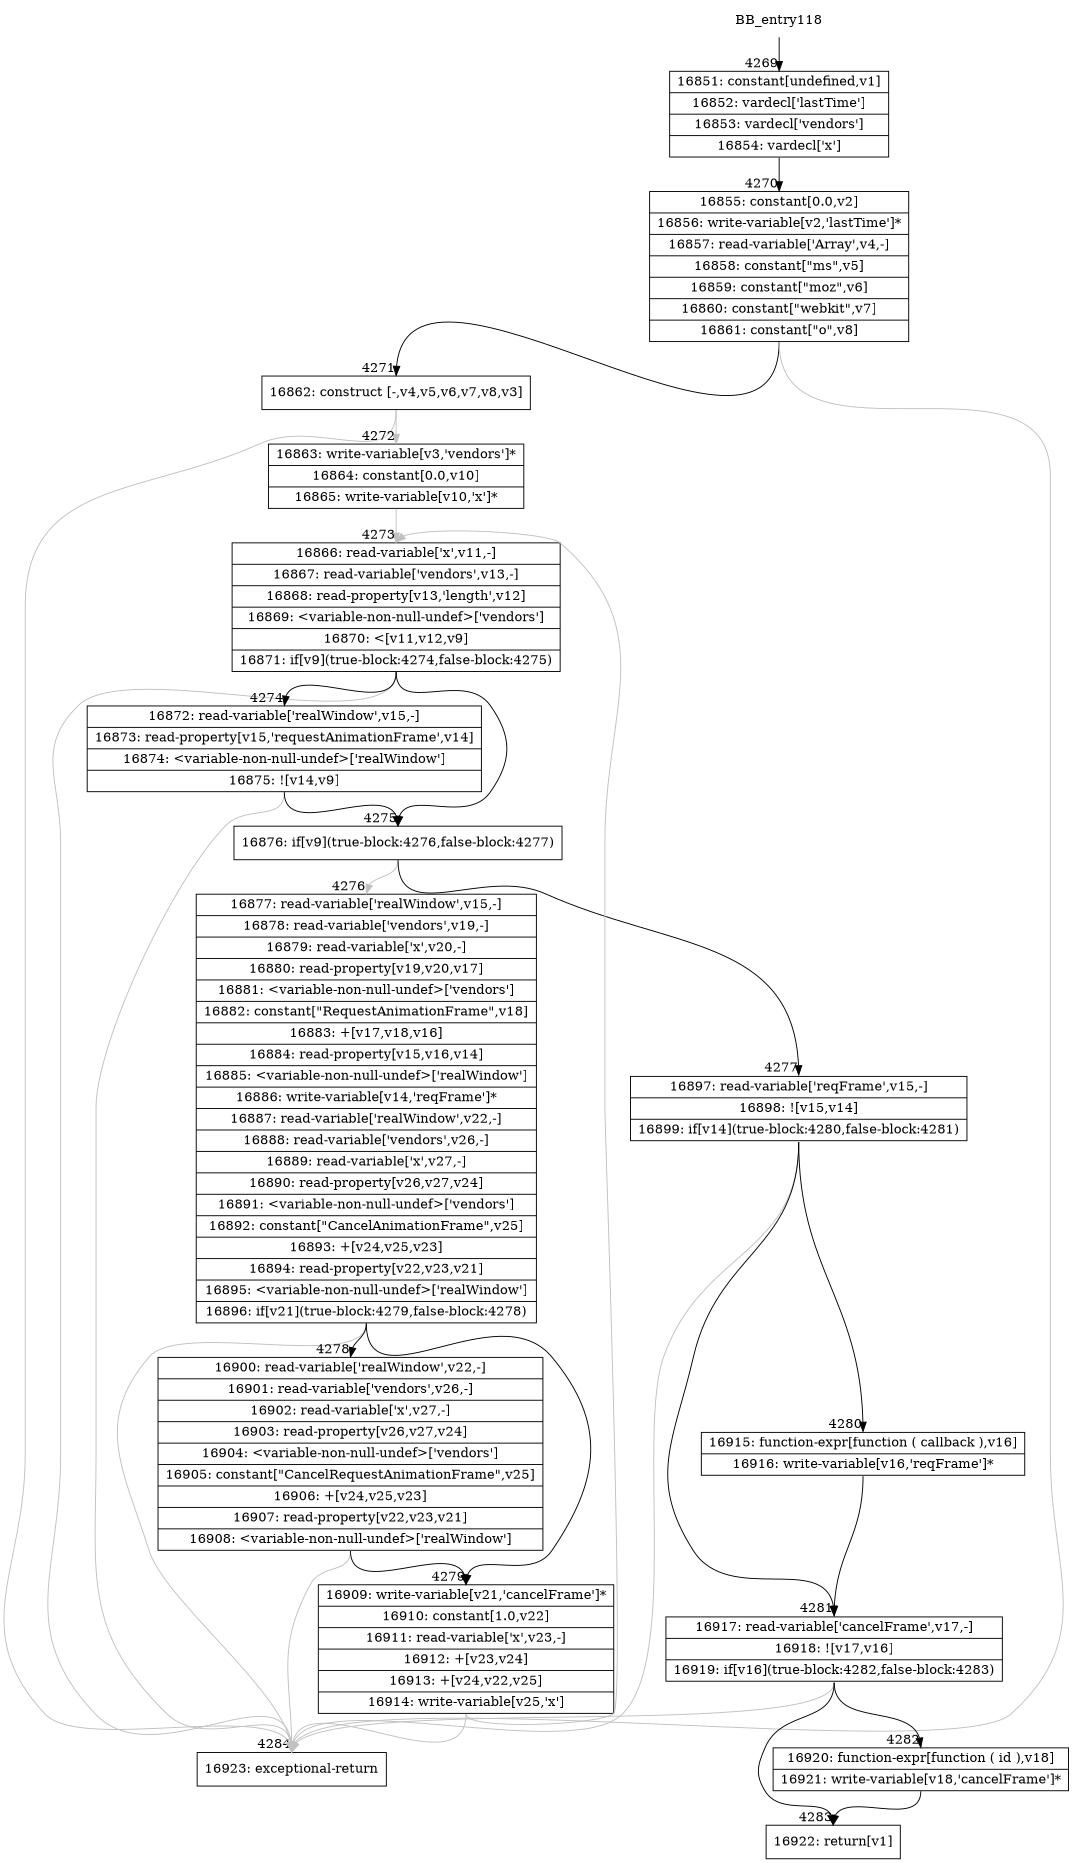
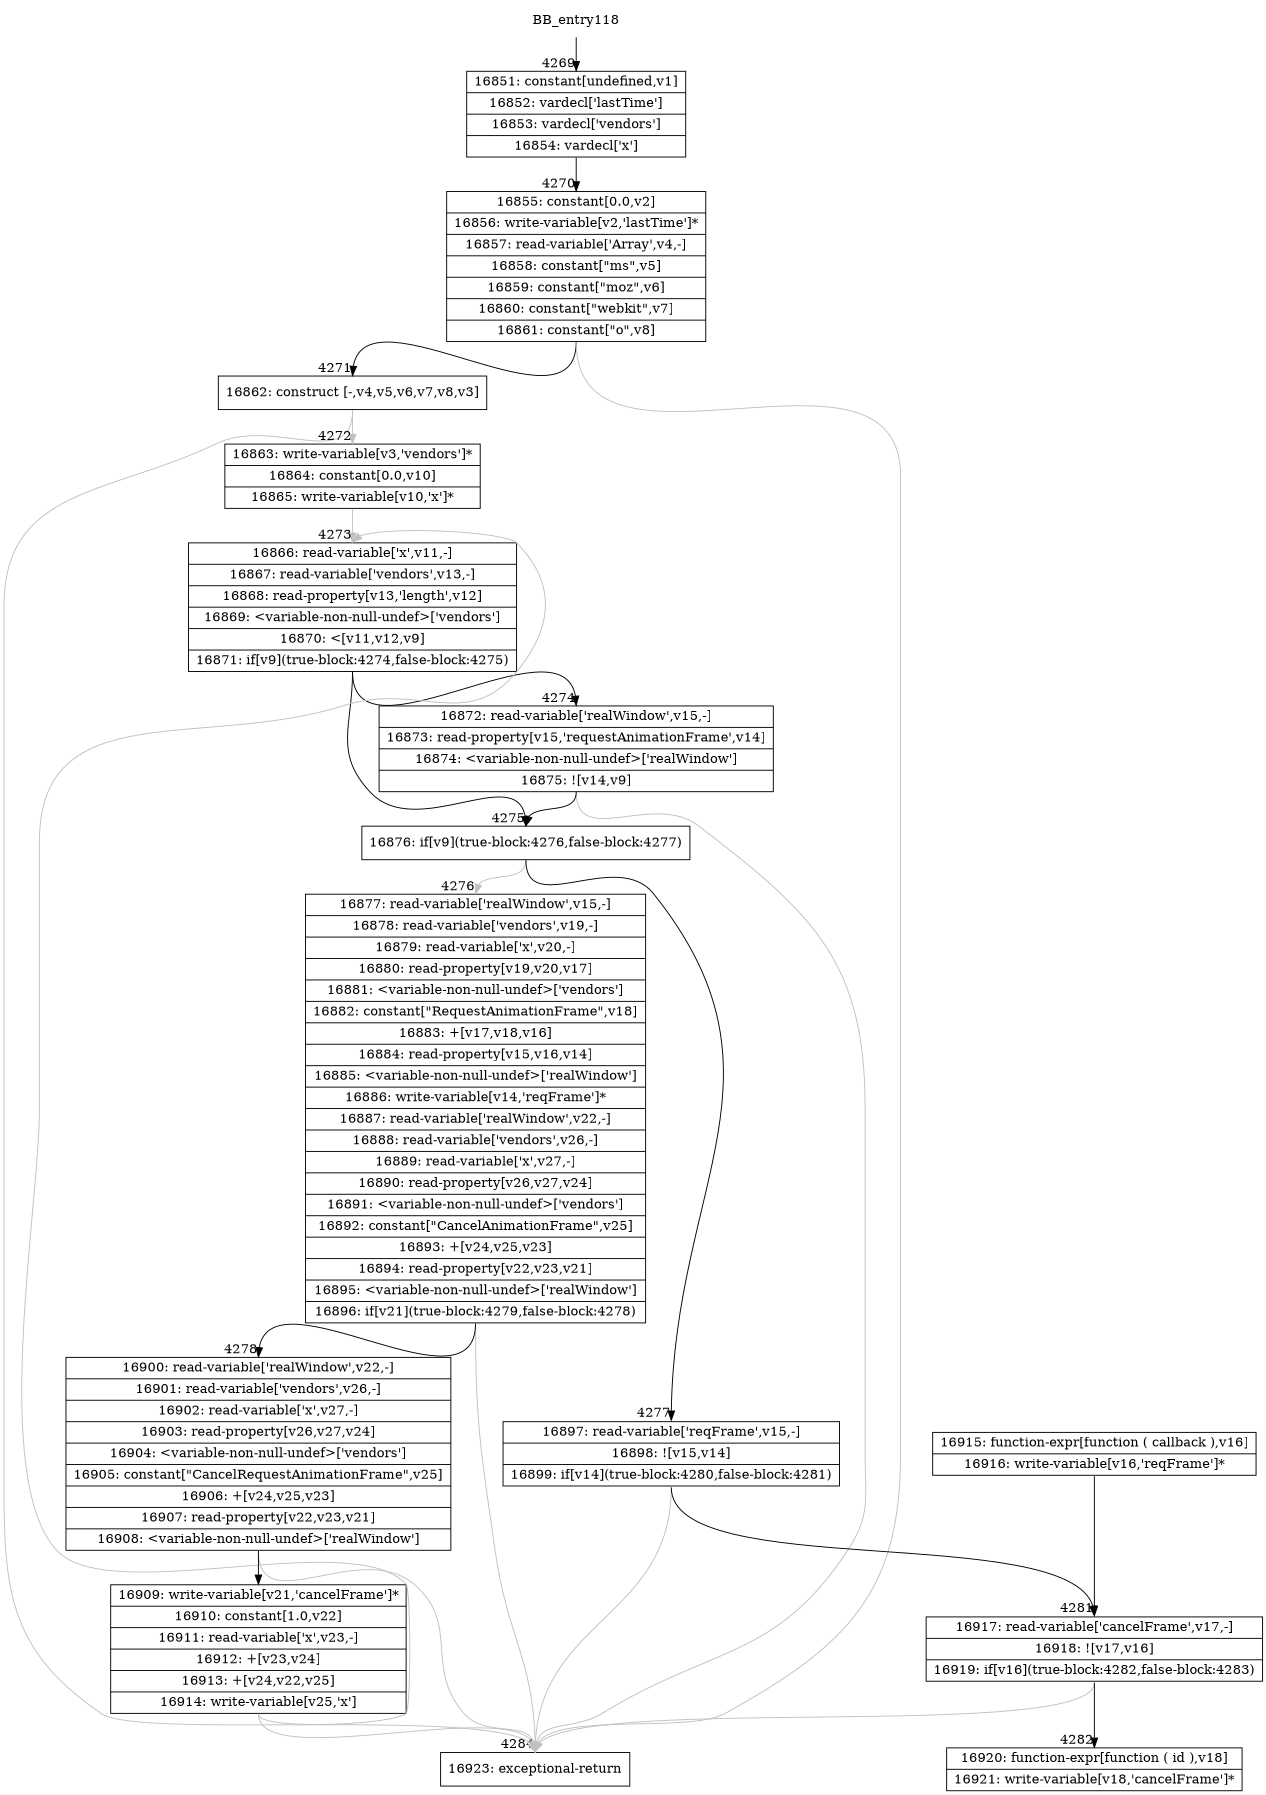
edge "16866: read-variable['x',v11,-]" -> "16923: exceptional-return": removed
edge "16897: read-variable['reqFrame',v15,-]" -> "16915: function-expr[function ( callback ),v16]": removed
edge "16877: read-variable['realWindow',v15,-]" -> "16909: write-variable[v21,'cancelFrame']*": removed
node "16922: return[v1]": removed
